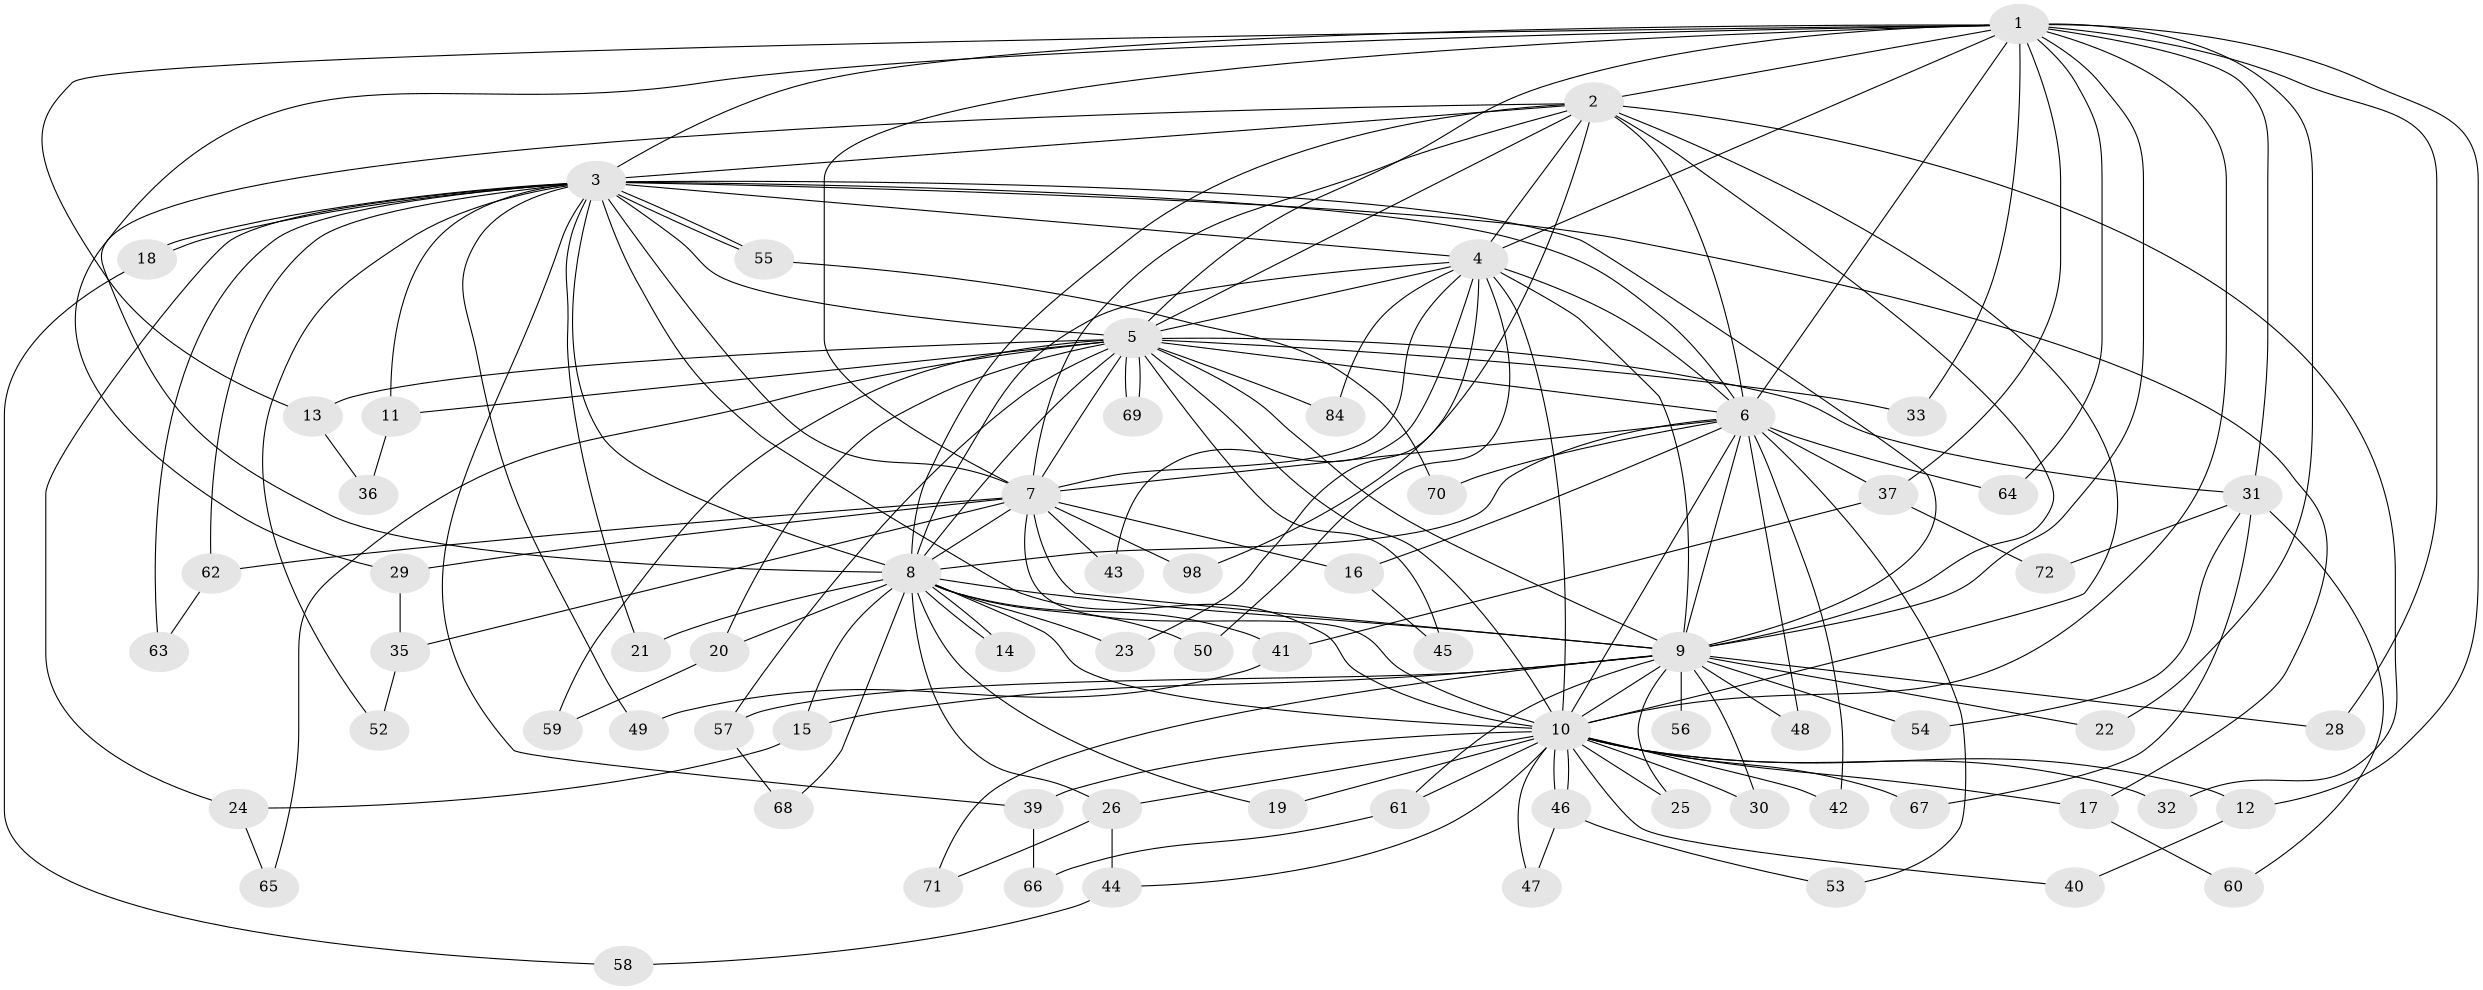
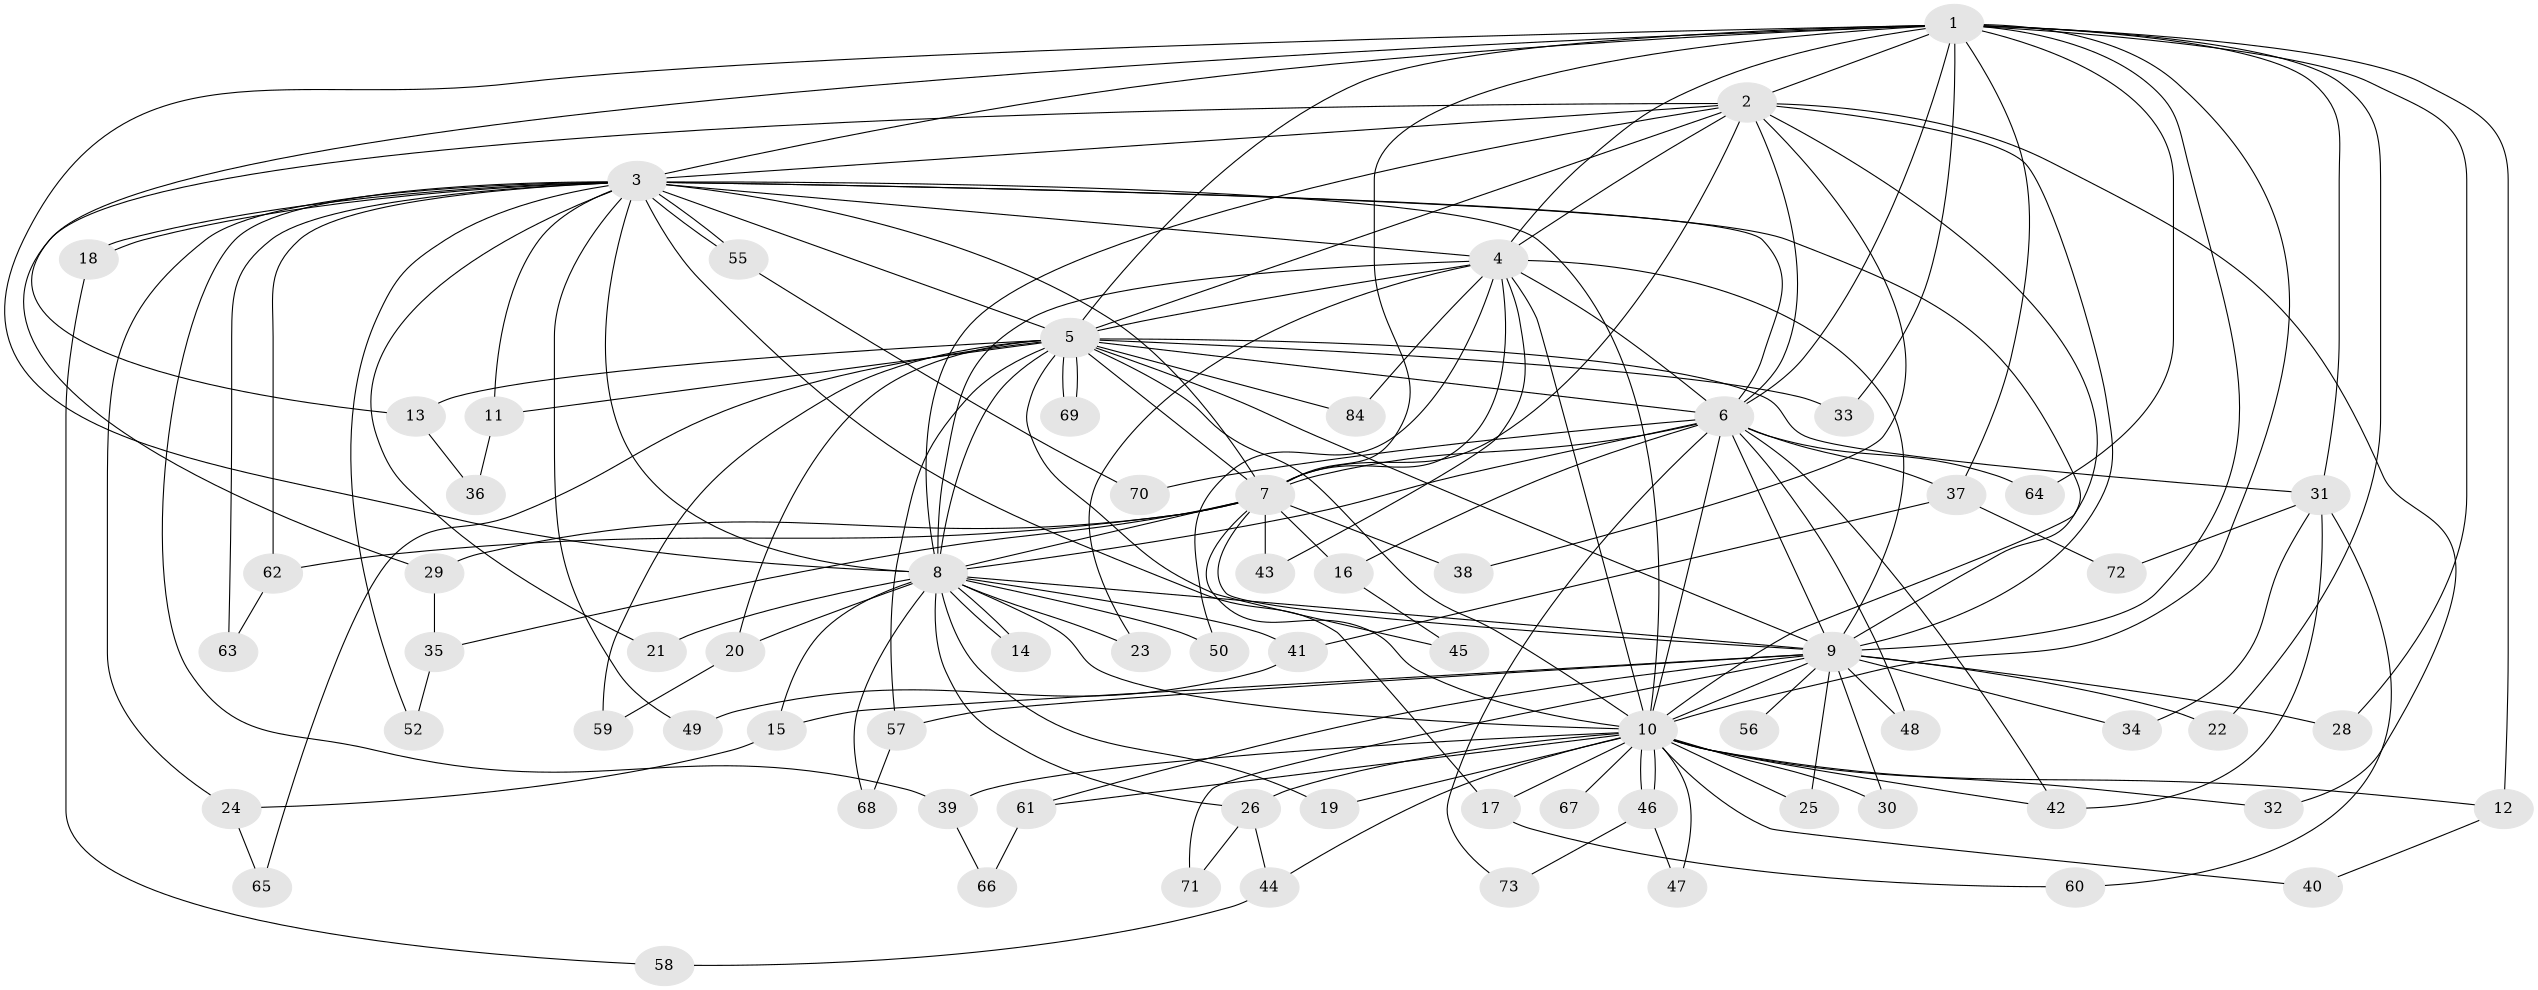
node "98": label "98" -> "38"
node "54": label "54" -> "34"
edge "31" -- "67": now "31" -- "42"
node "53": label "53" -> "73"
